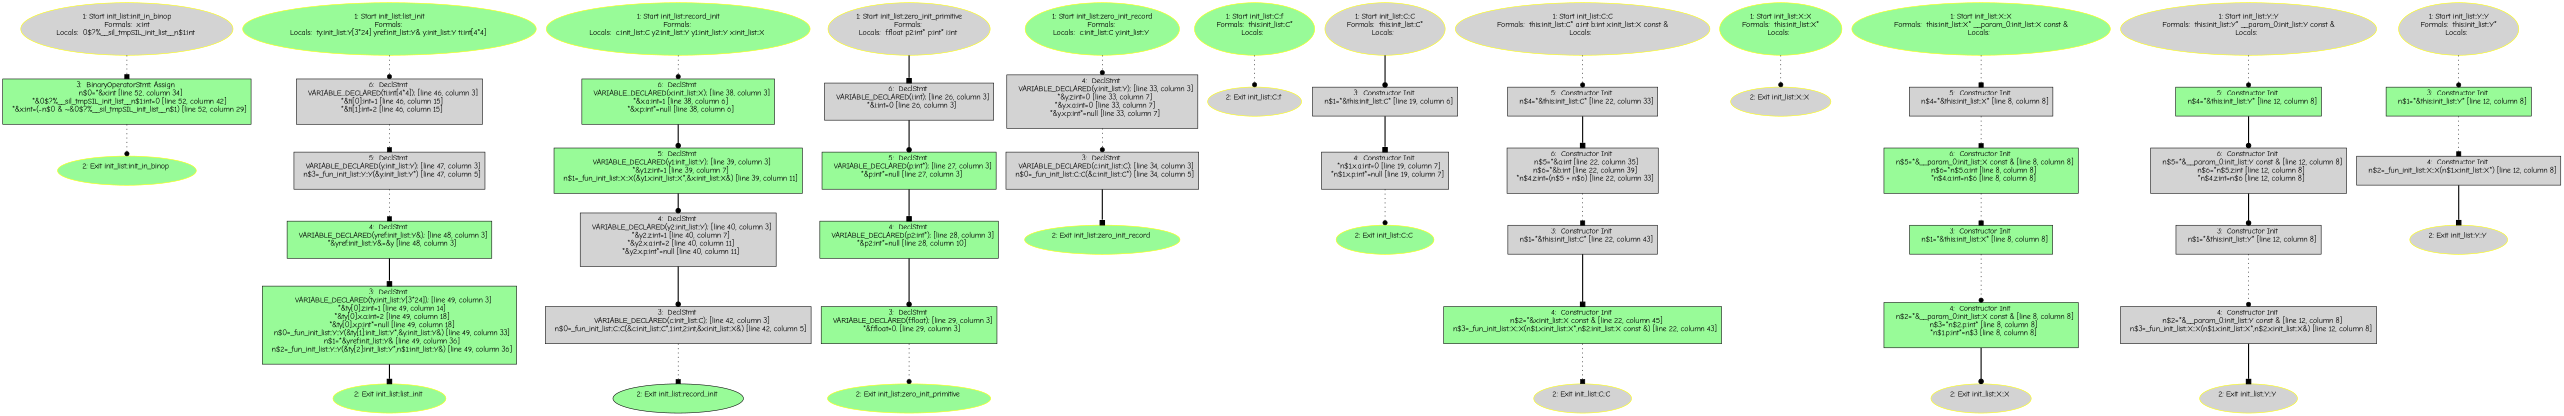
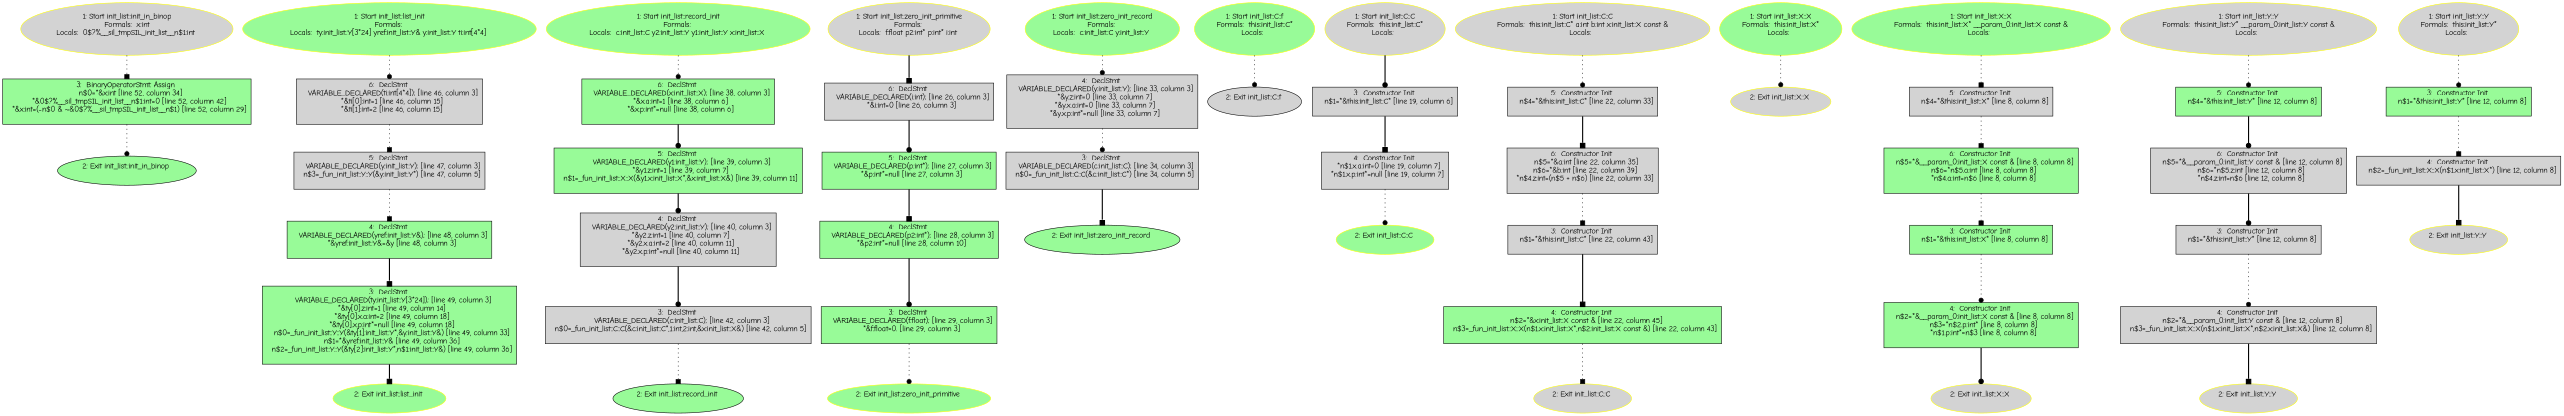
node "2: Exit init_list::C::f": color yellow -> black
node "2: Exit init_list::init_in_binop": color yellow -> black
node "2: Exit init_list::zero_init_record": color yellow -> black
